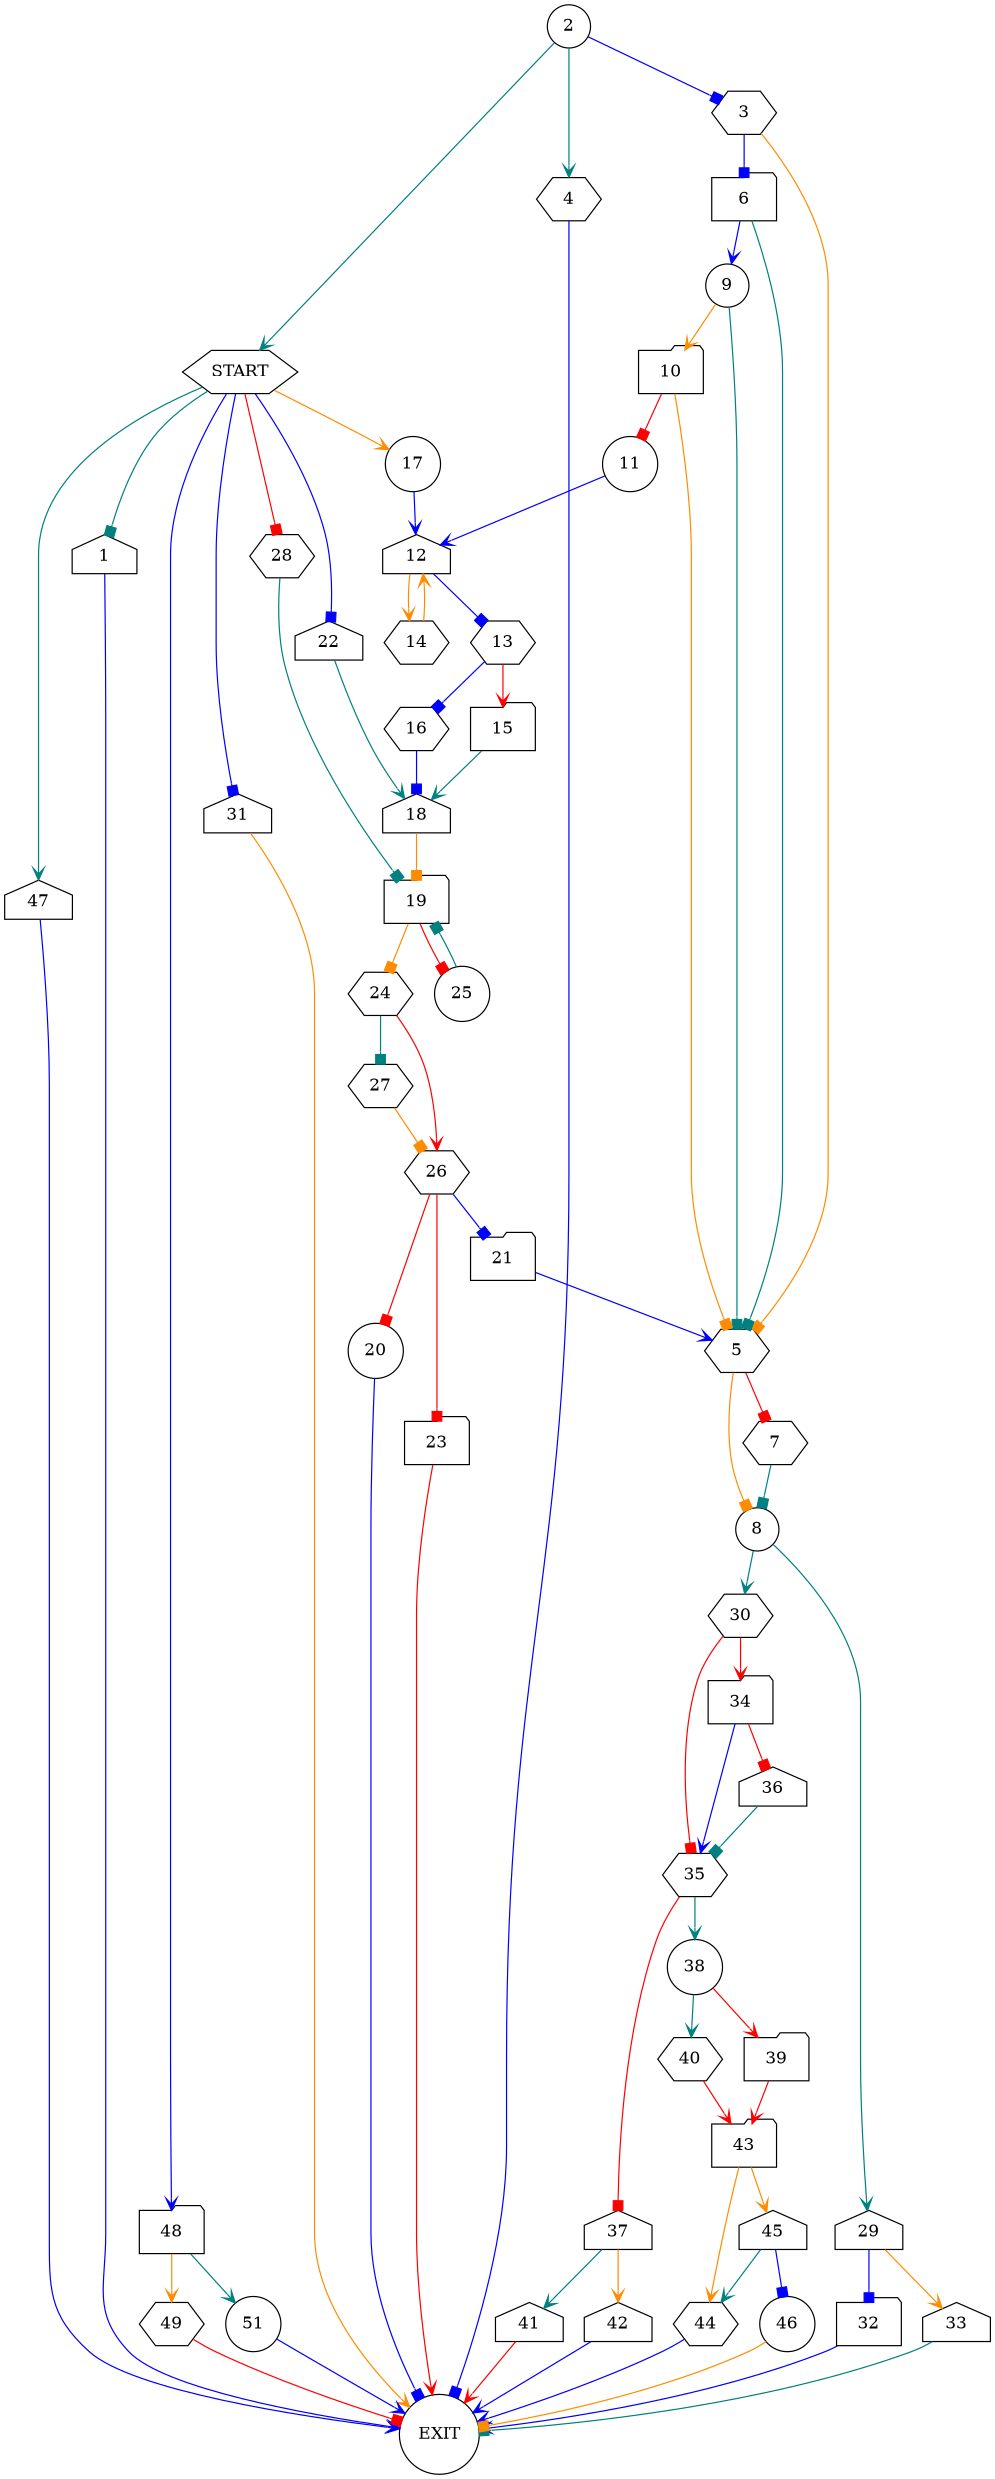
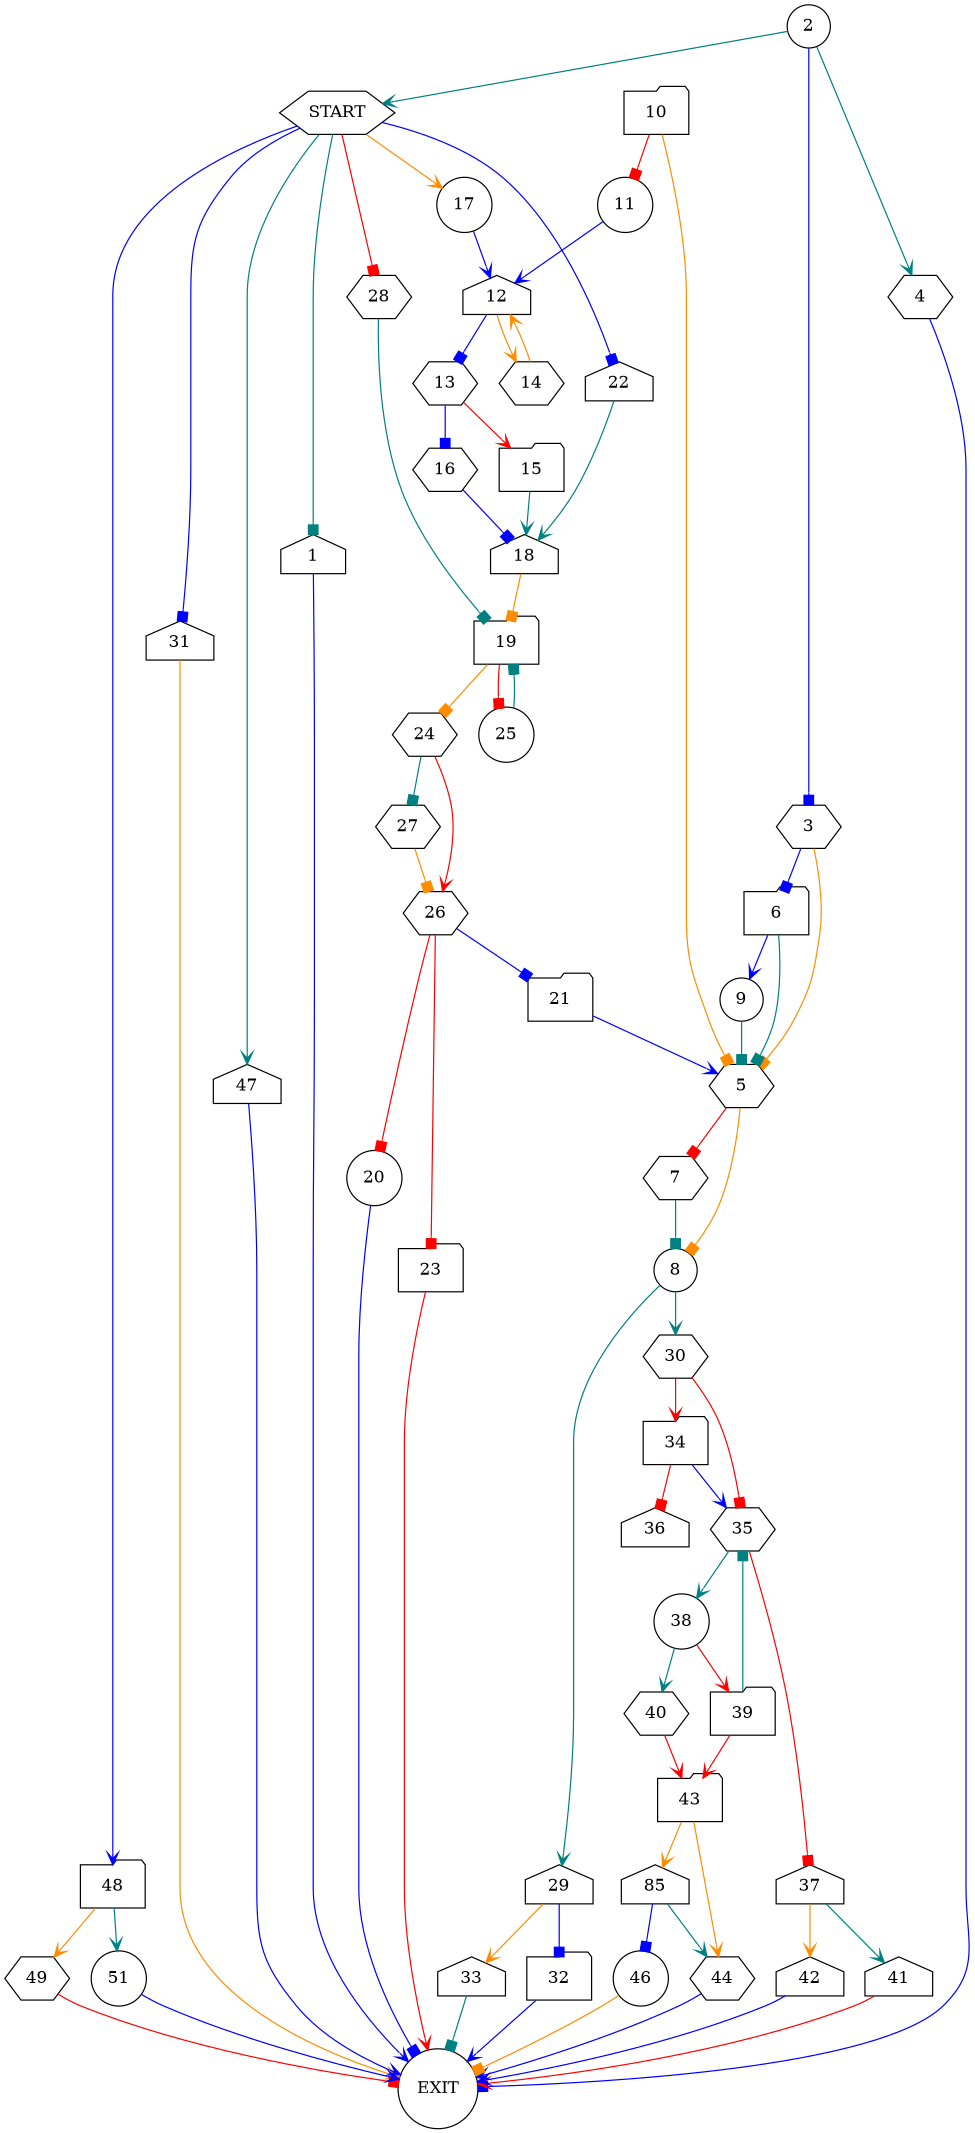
edge "9" -> "10": removed
edge "36" -> "35": now "39" -> "35"
node "45": label "45" -> "85"
